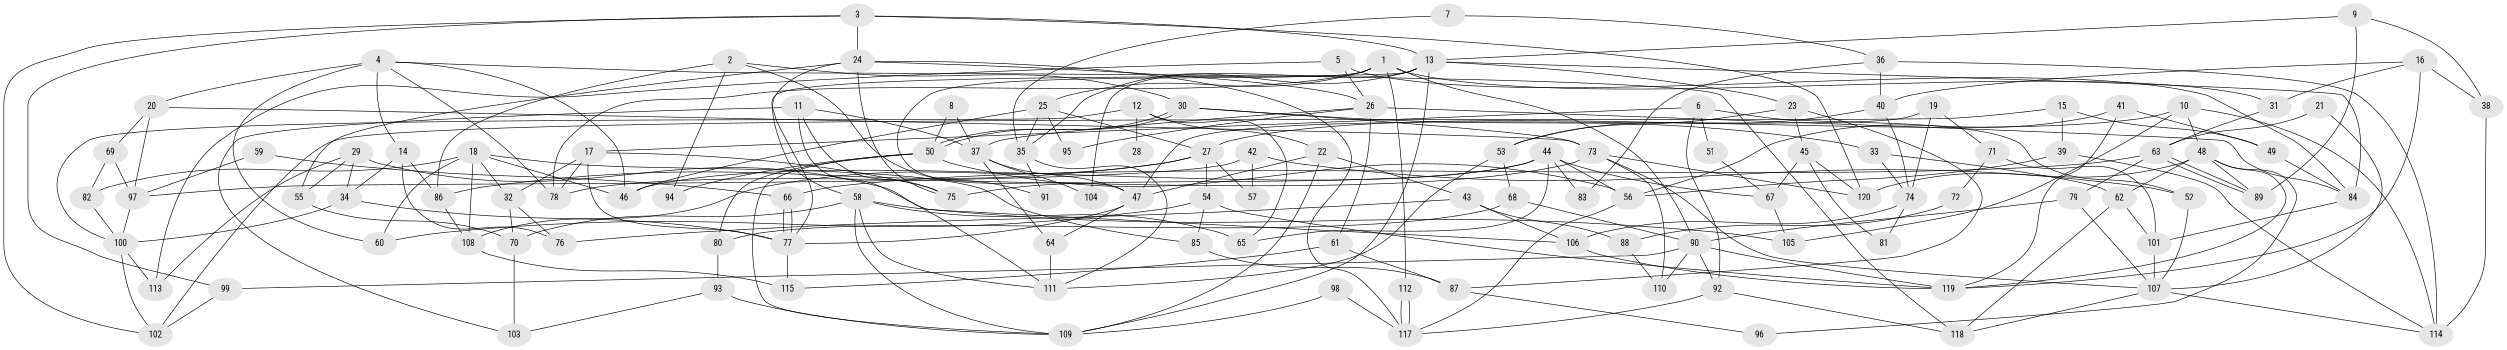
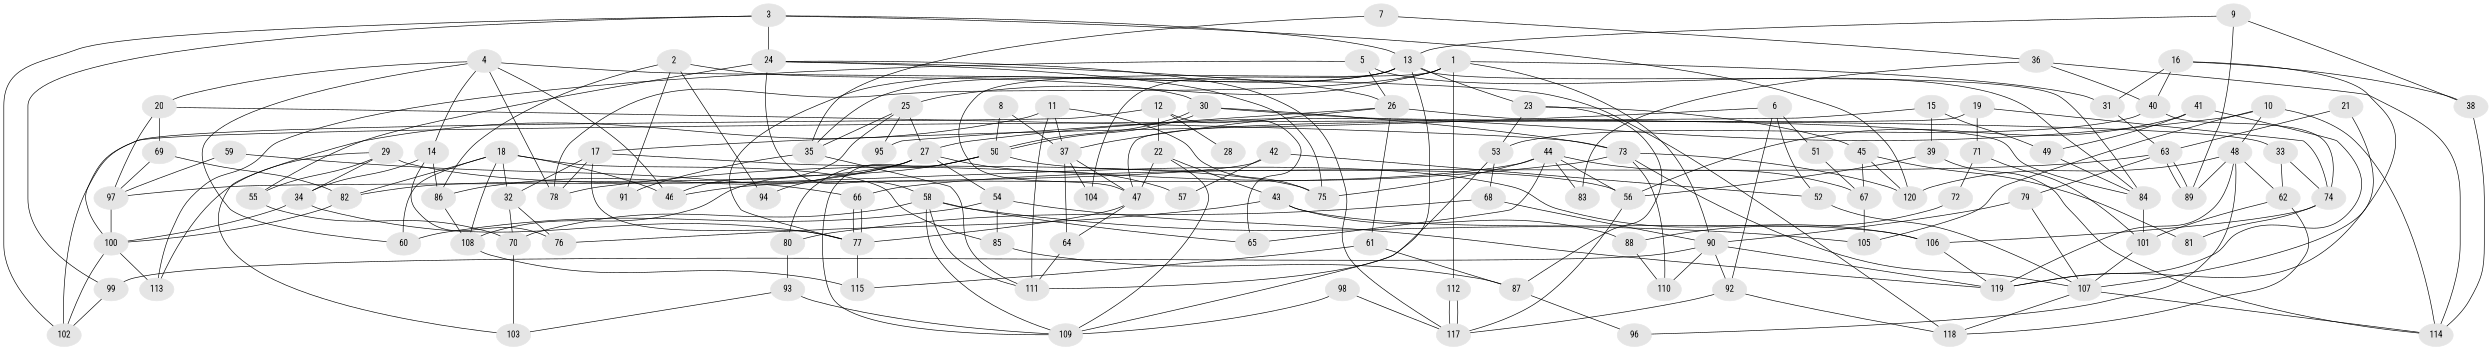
edge "27" -- "82": added
